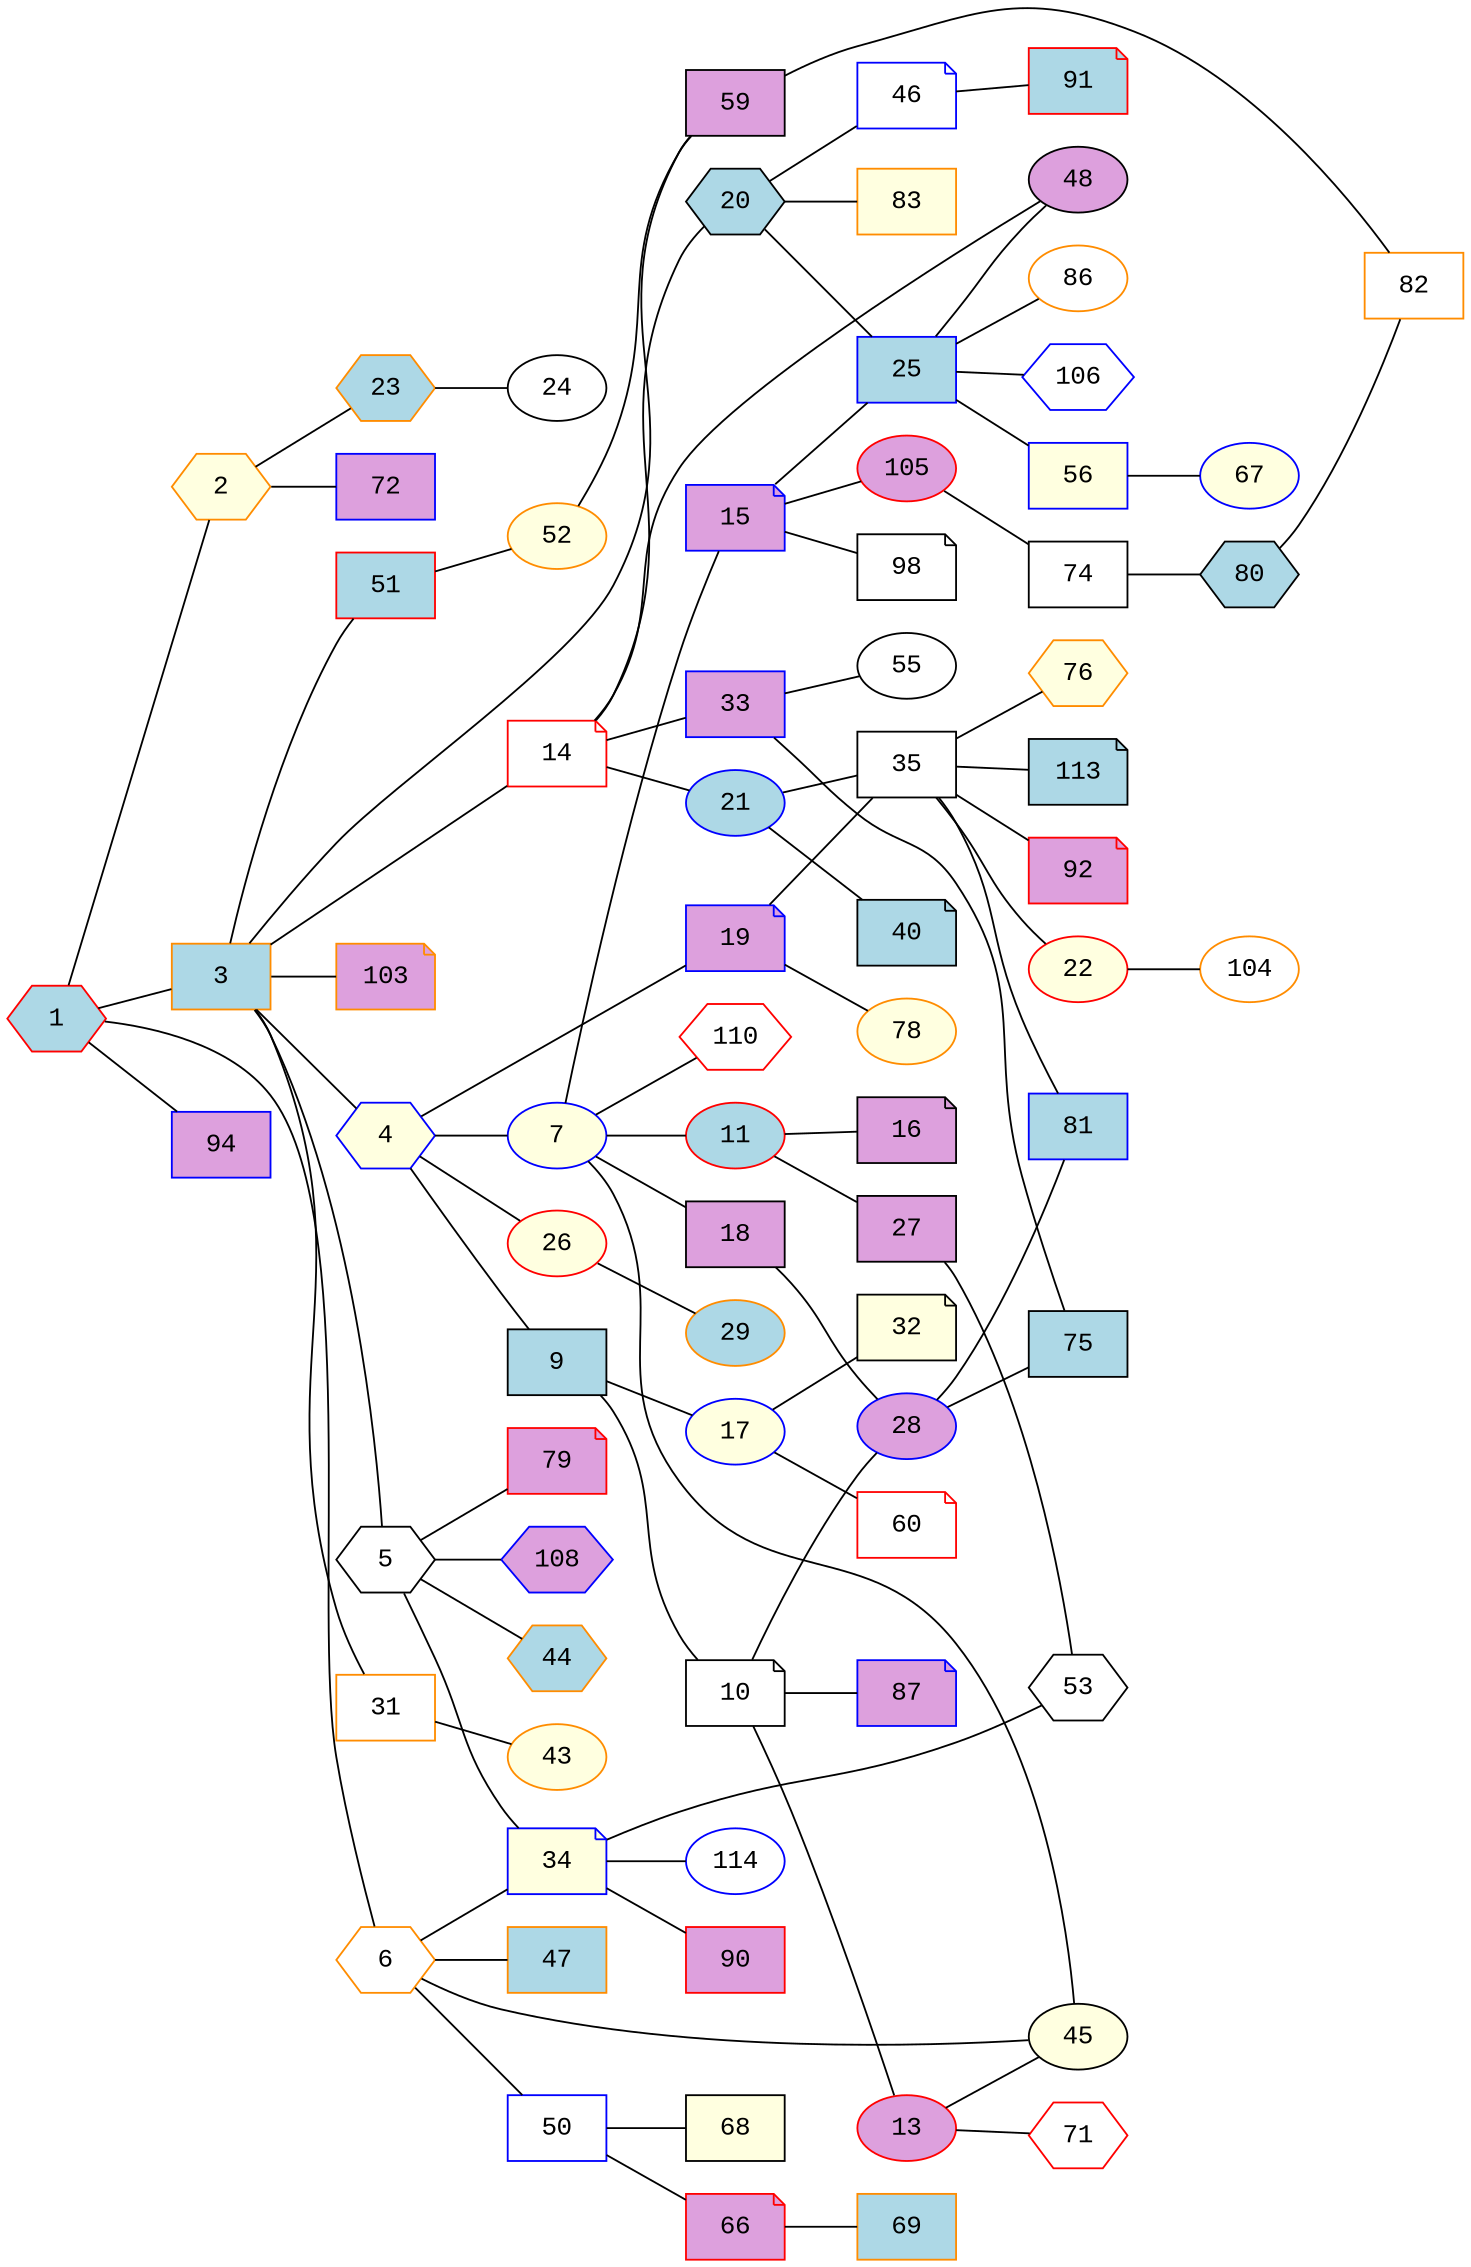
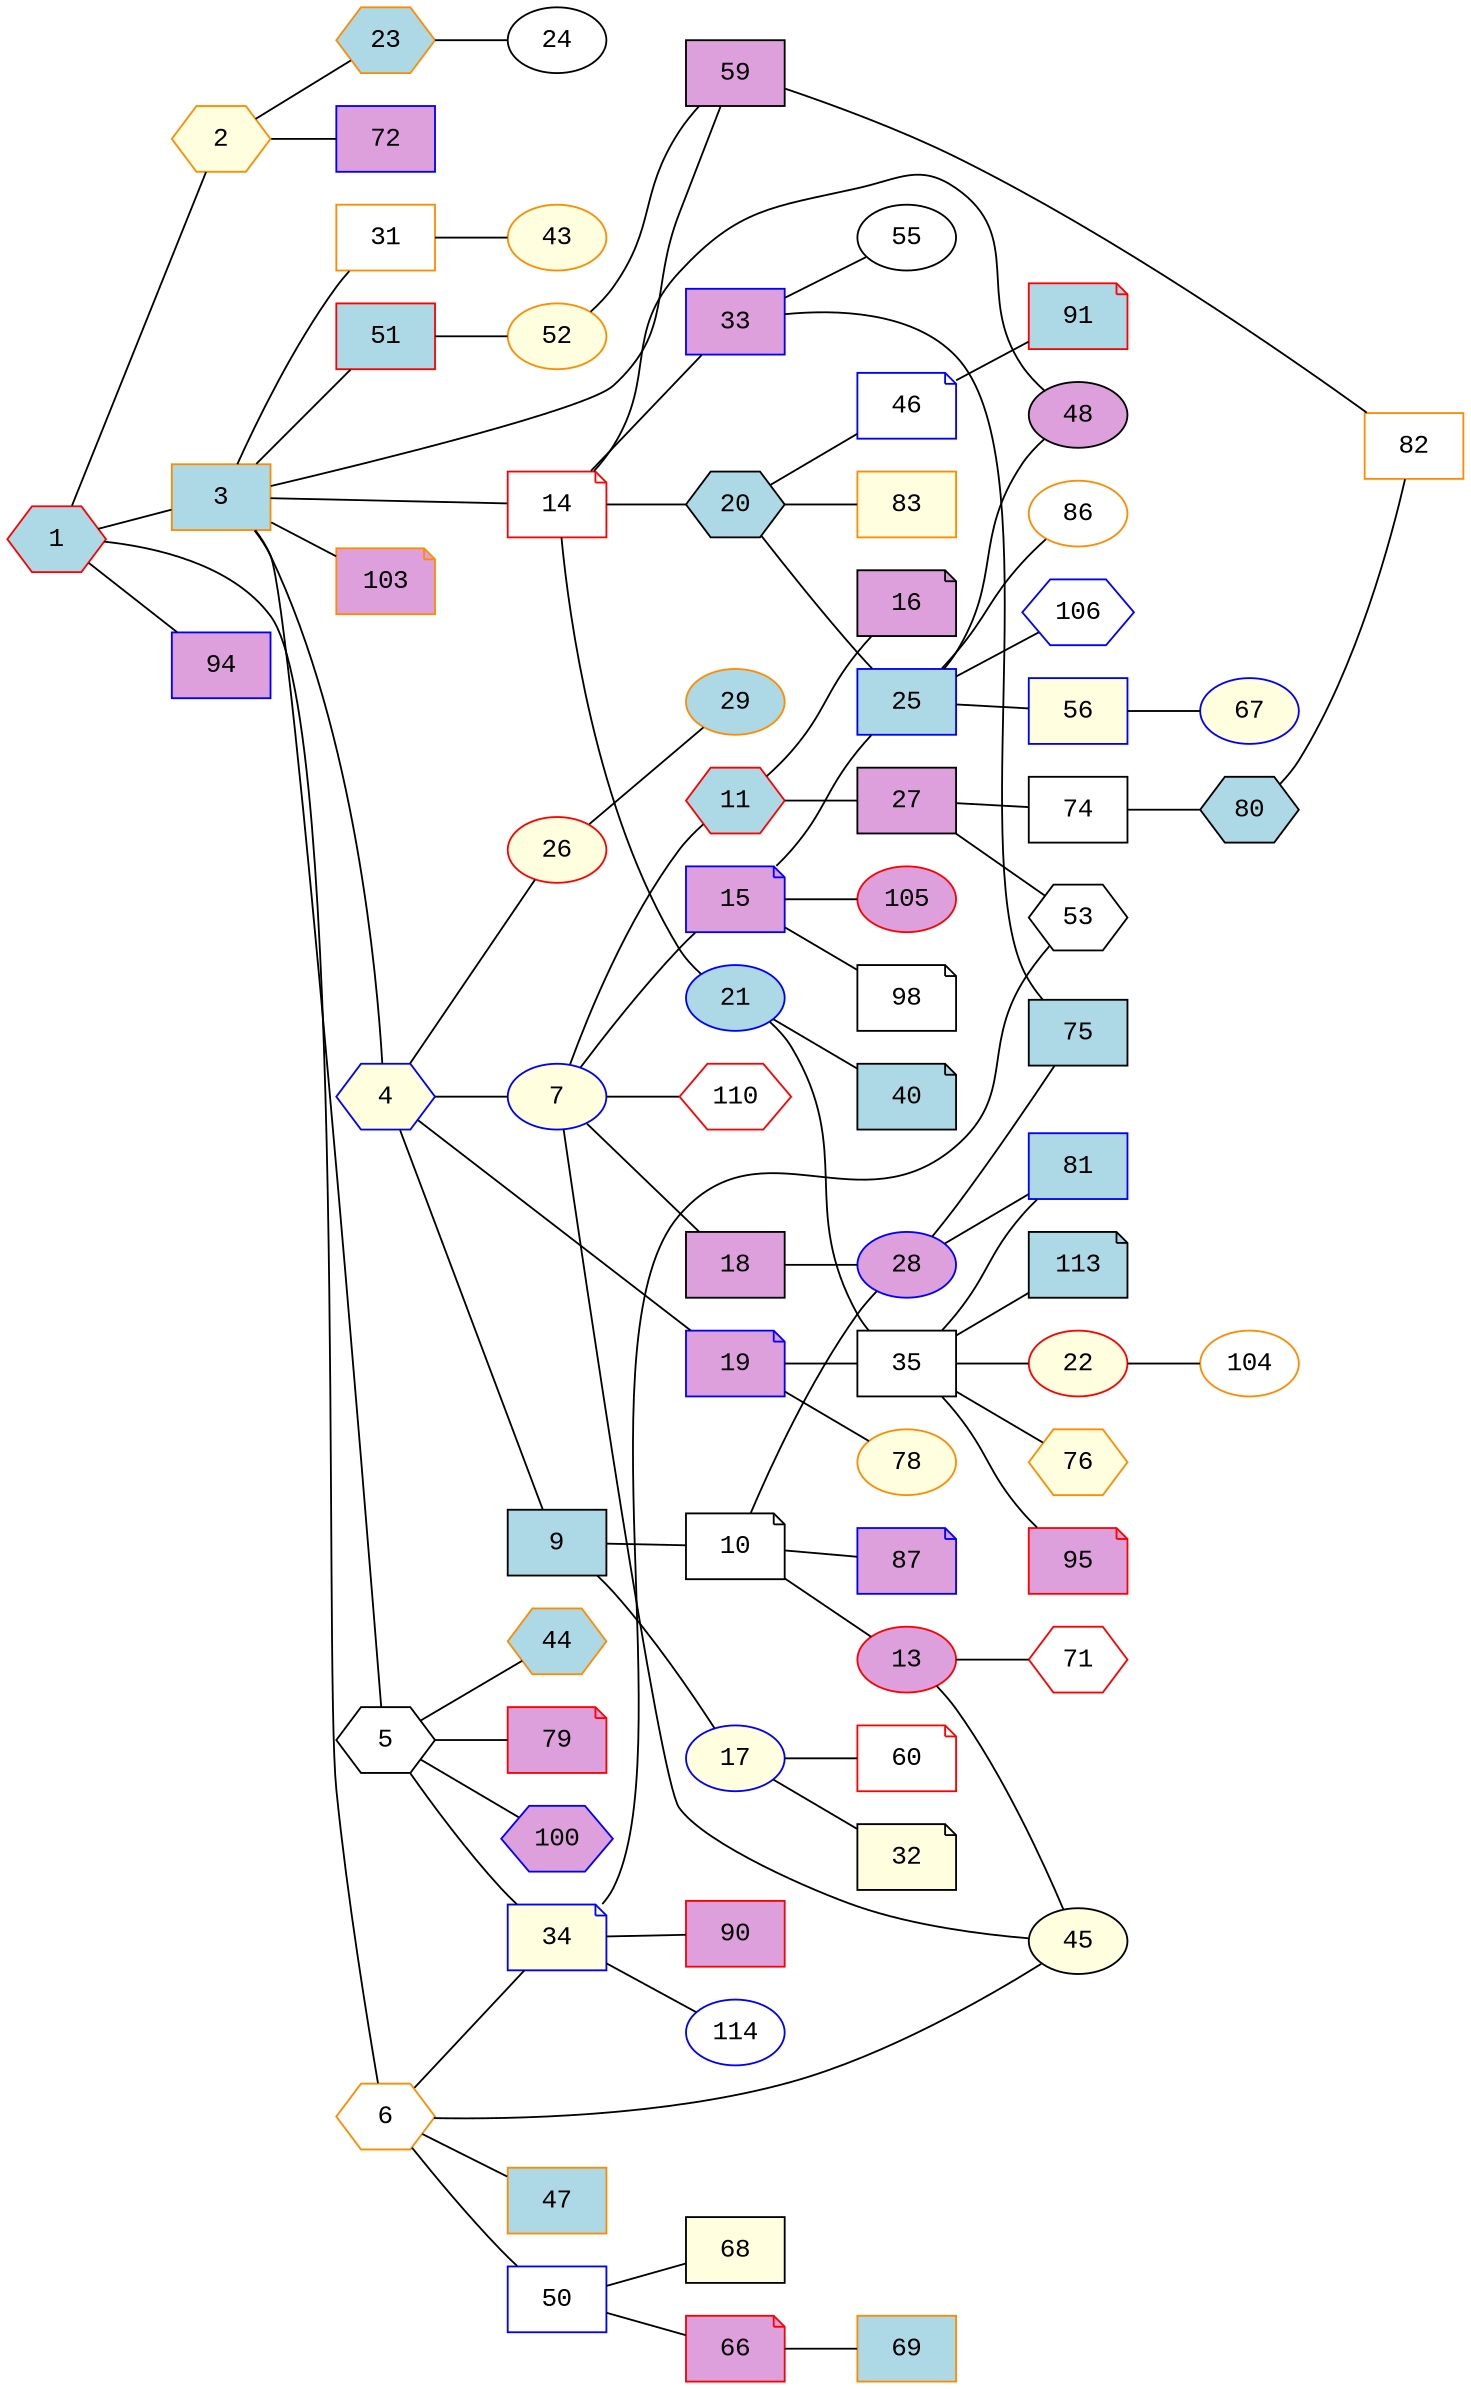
edge "105" -- "74": now "27" -- "74"
node "92": label "92" -> "95"
node "11": shape ellipse -> hexagon
node "108": label "108" -> "100"
